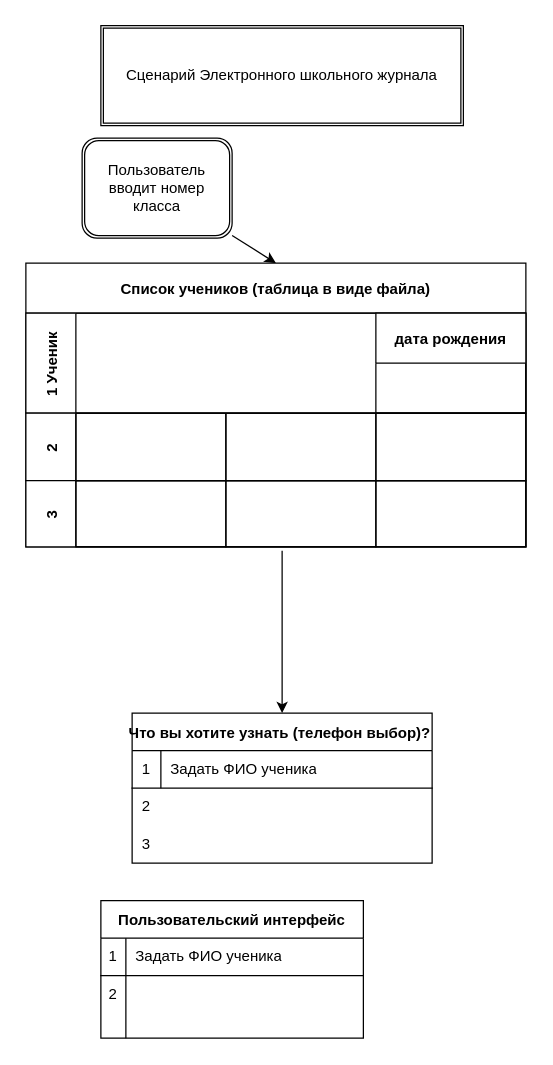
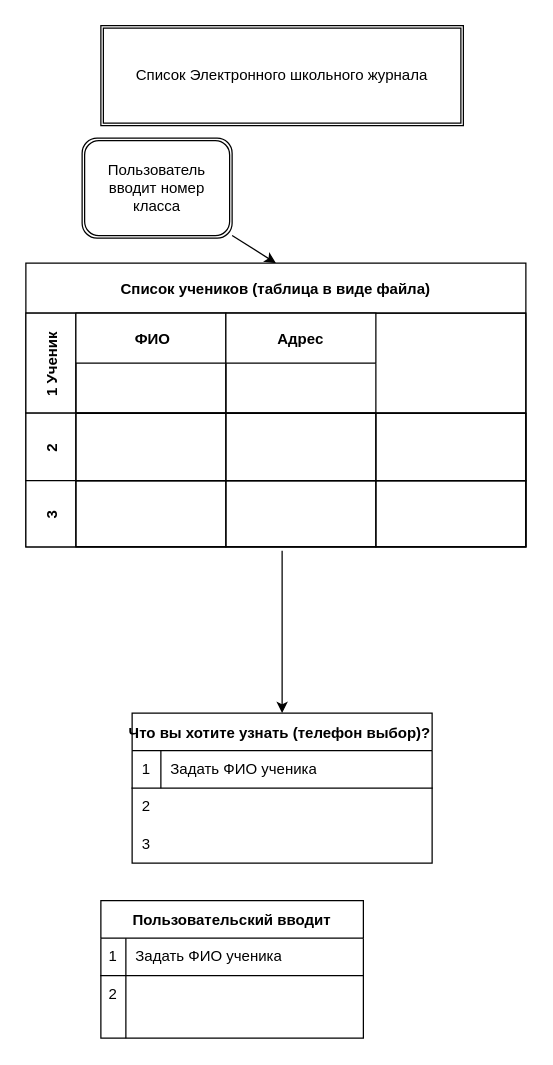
node "Сценарий Электронного школьного журнала": label "Сценарий Электронного школьного журнала" -> "Список Электронного школьного журнала"
node "ФИО": added
node "Адрес": added
node "дата рождения": removed
node "Пользовательский интерфейс": label "Пользовательский интерфейс" -> "Пользовательский вводит"
